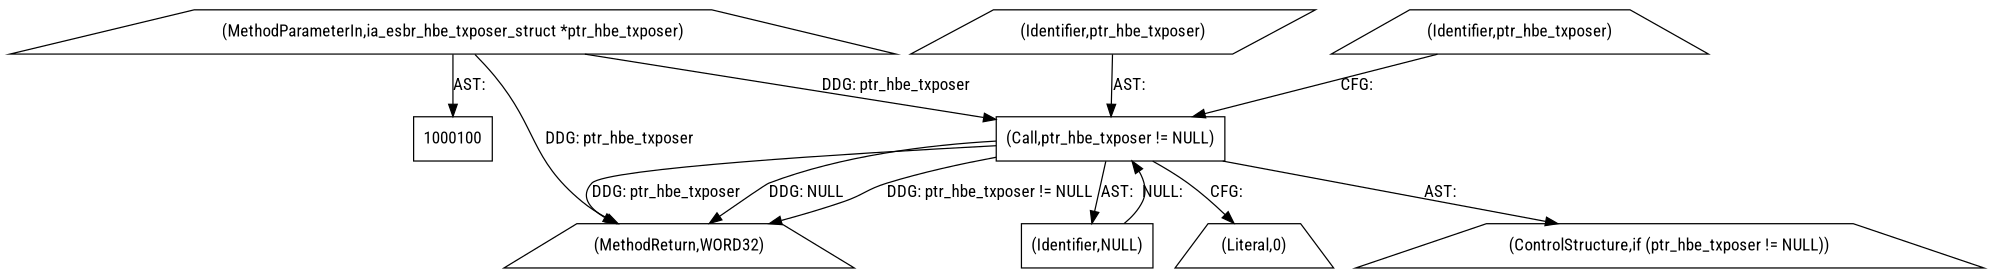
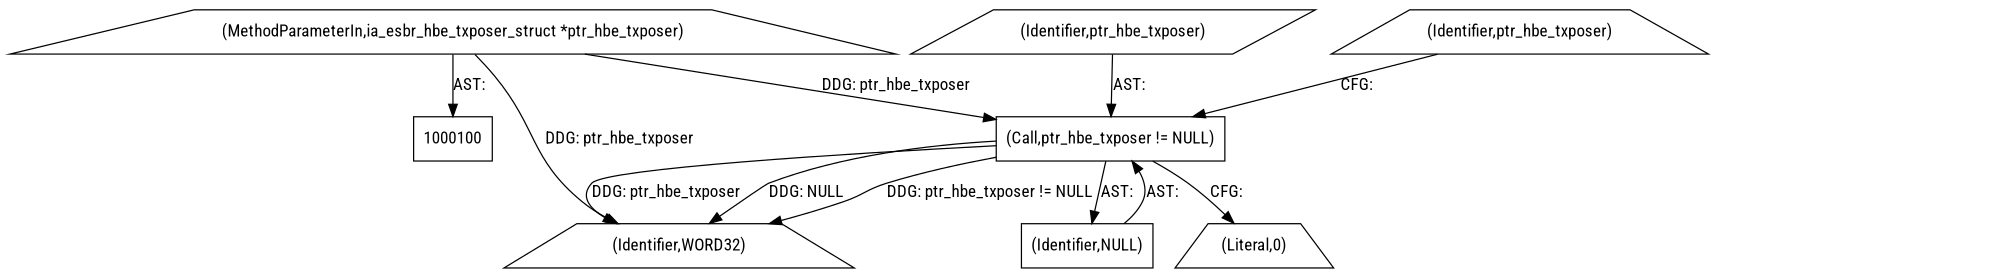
edge "(Identifier,NULL)" -> "(Call,ptr_hbe_txposer != NULL)": label "NULL: " -> "AST: "
node "(MethodReturn,WORD32)": label "(MethodReturn,WORD32)" -> "(Identifier,WORD32)"
node "(ControlStructure,if (ptr_hbe_txposer != NULL))": removed
